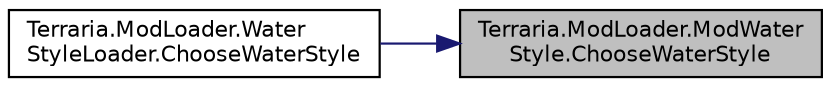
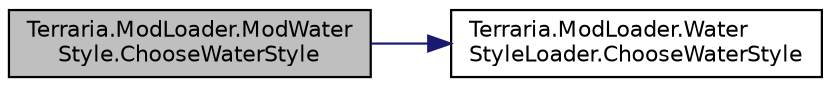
edge "Terraria.ModLoader.Water StyleLoader.ChooseWaterStyle" -> "Terraria.ModLoader.ModWater Style.ChooseWaterStyle": reversed
